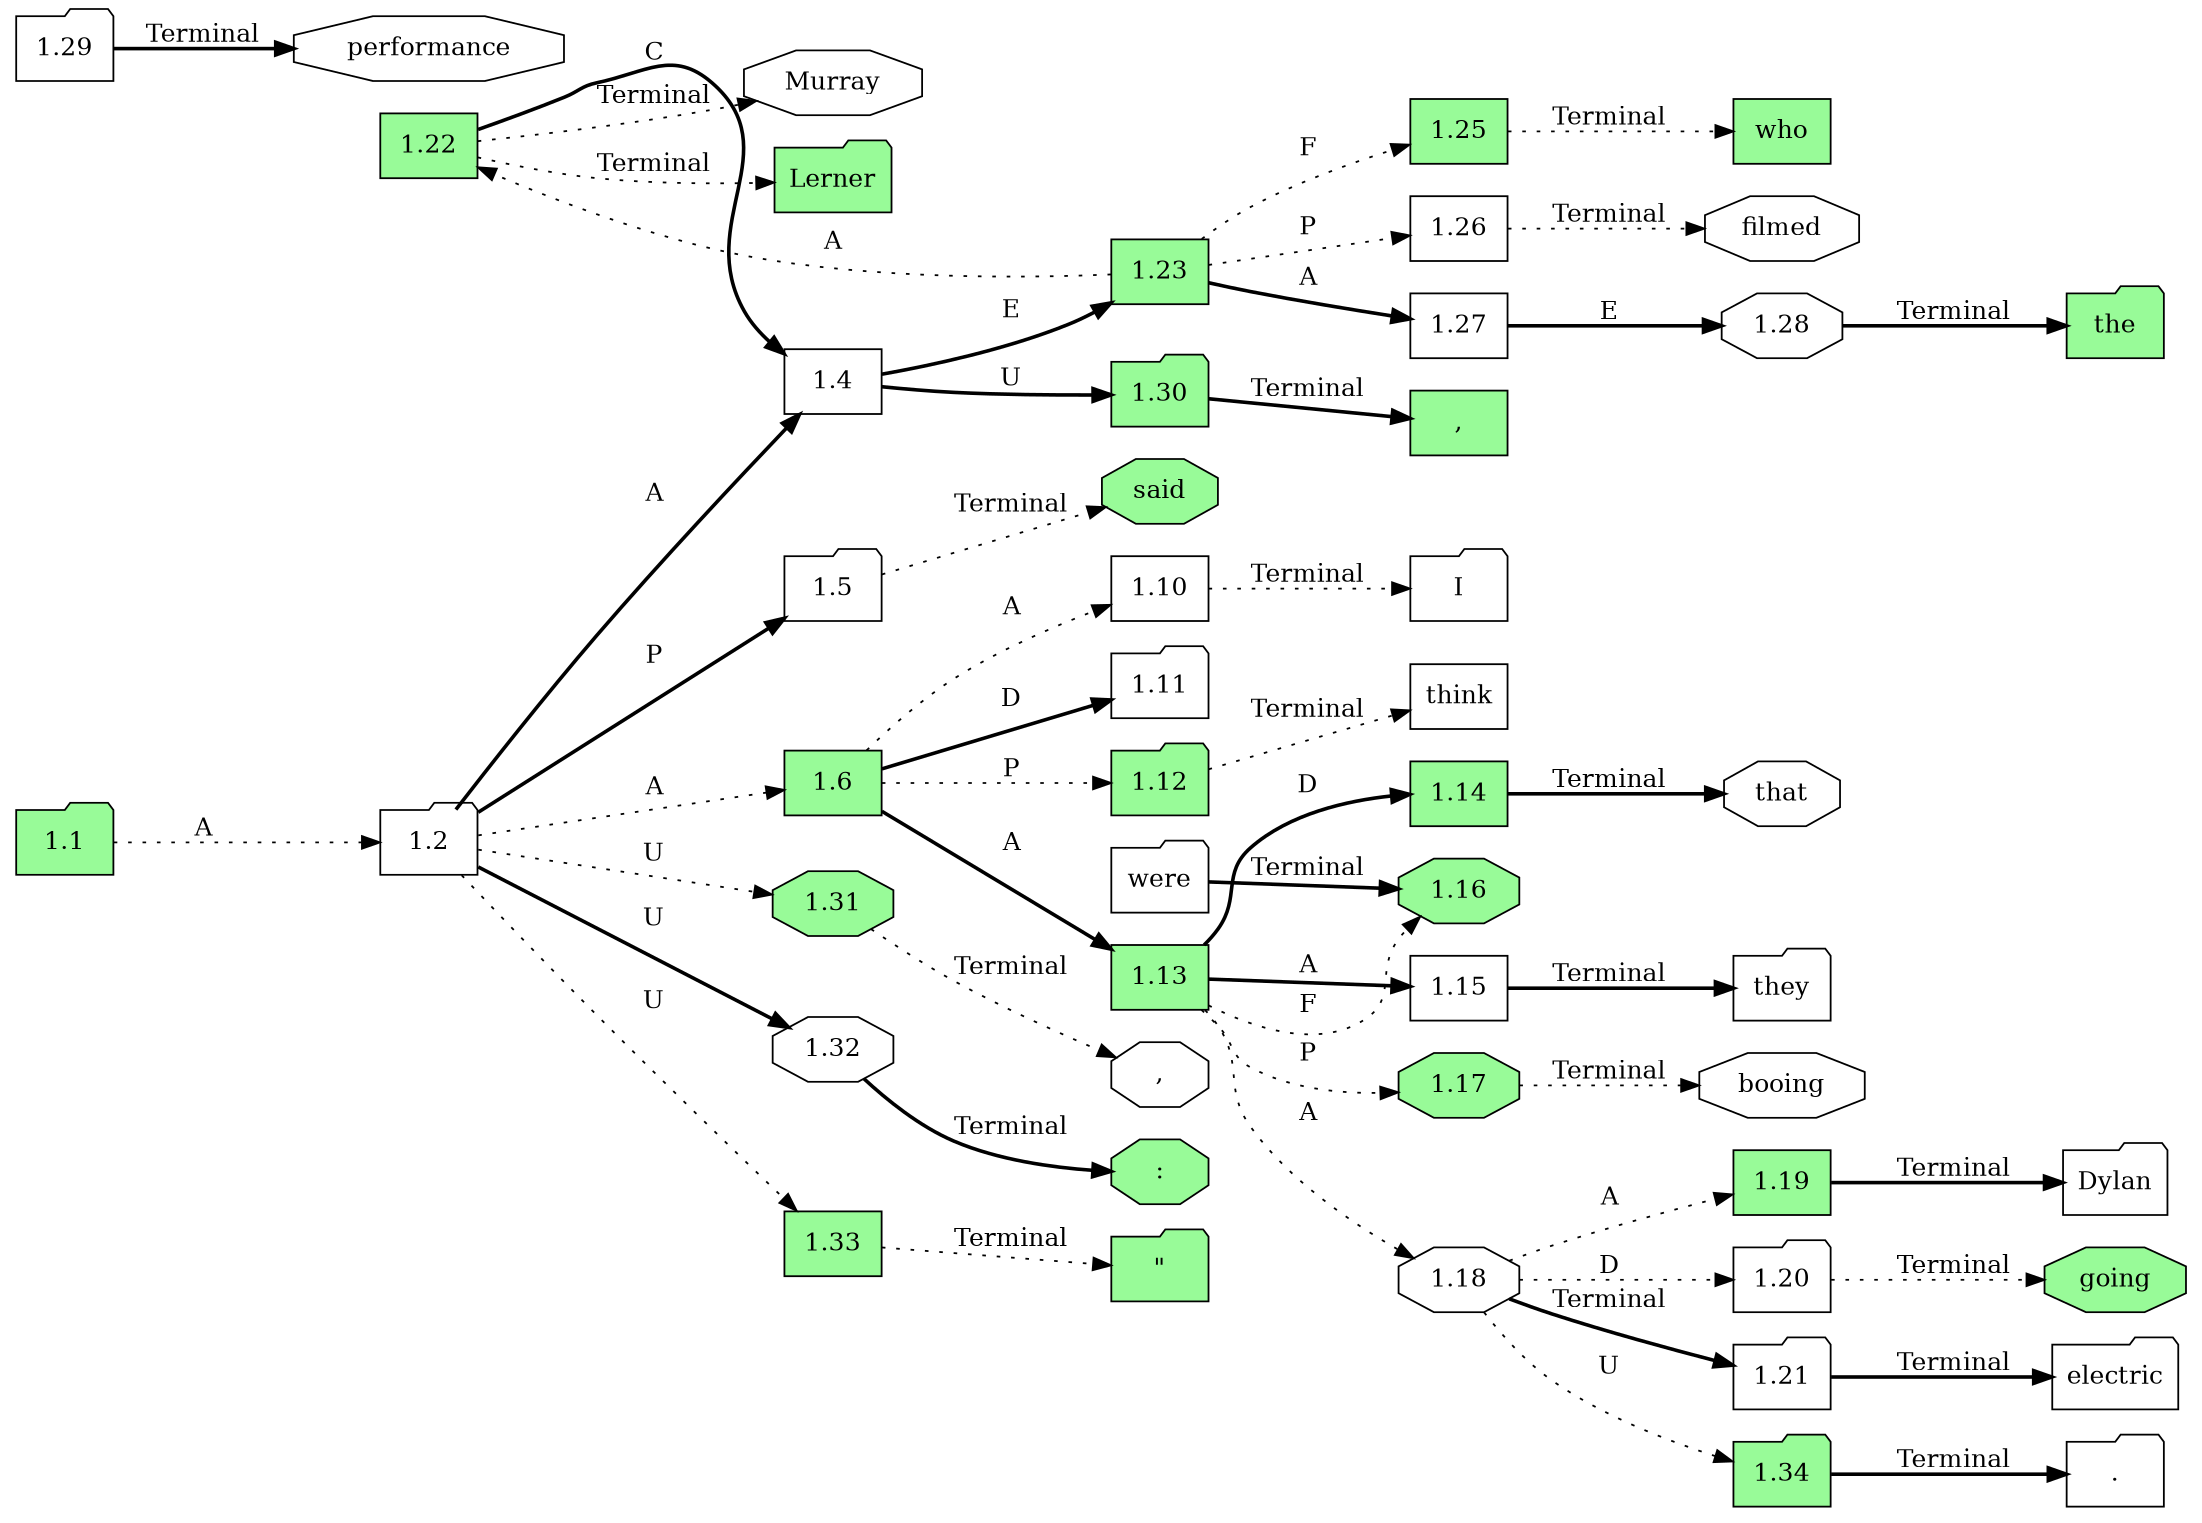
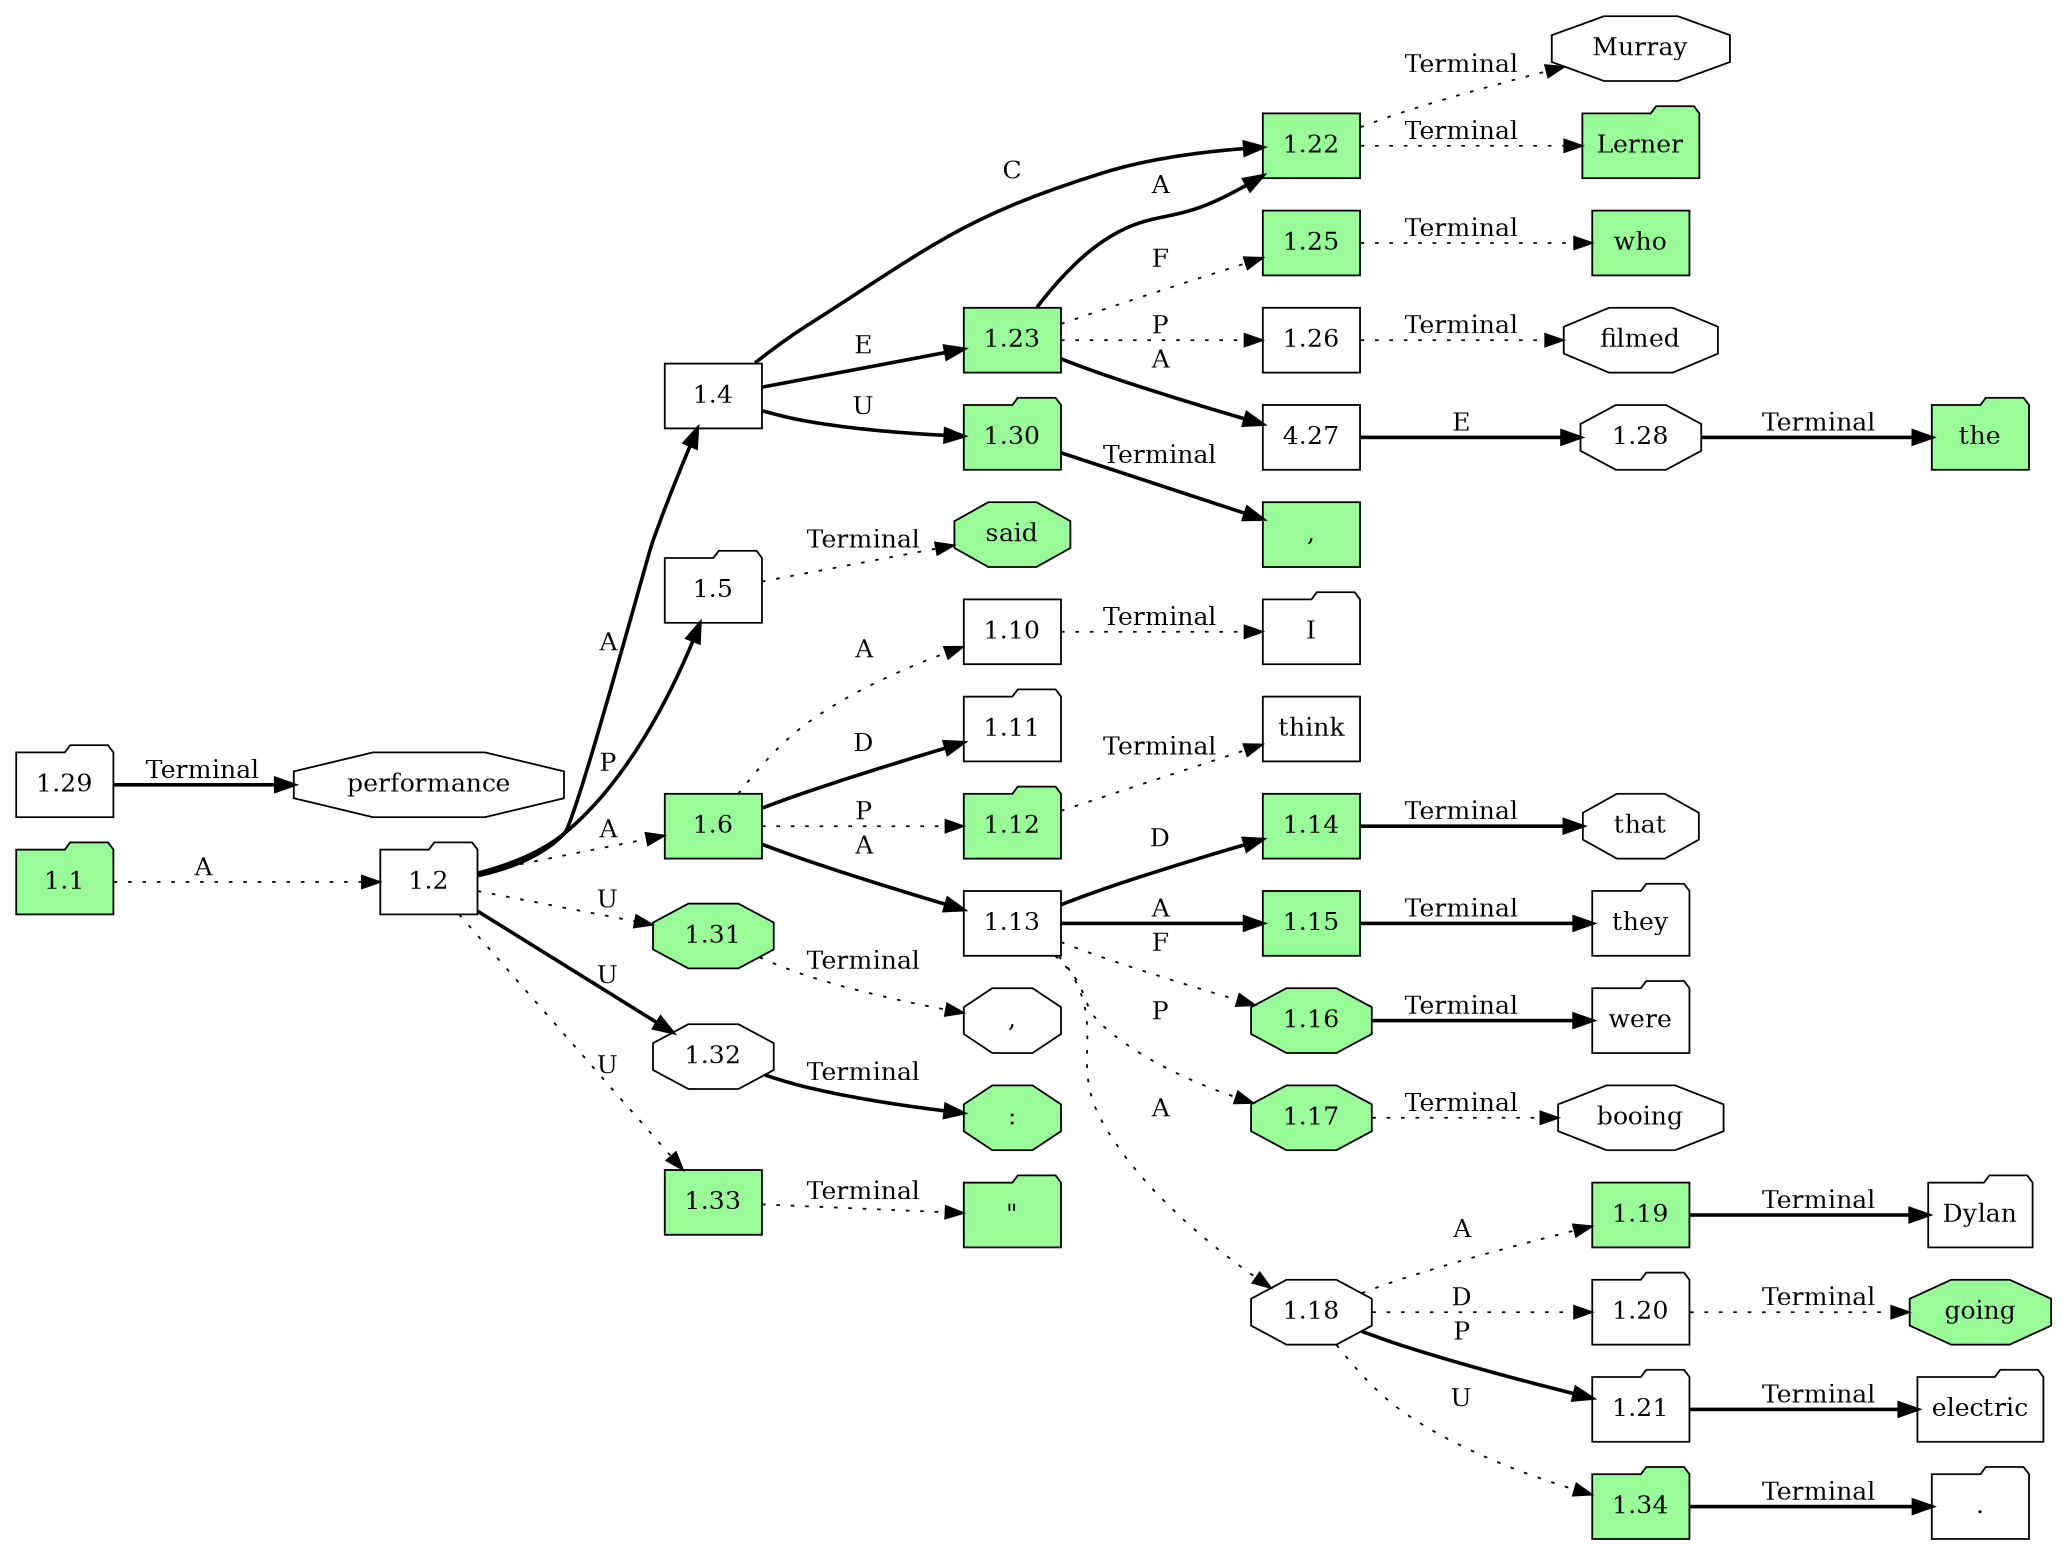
edge "1.22" -> "1.4": reversed
edge "1.23" -> "1.22": style dotted -> bold
node "1.27": label "1.27" -> "4.27"
edge "were" -> "1.16": reversed
node "1.13": fillcolor palegreen -> white
node "1.15": fillcolor white -> palegreen
edge "1.18" -> "1.21": label "Terminal" -> "P"
